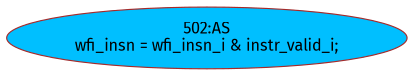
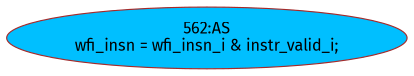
node "502:AS wfi_insn = wfi_insn_i & instr_valid_i;": label "502:AS wfi_insn = wfi_insn_i & instr_valid_i;" -> "562:AS wfi_insn = wfi_insn_i & instr_valid_i;"
